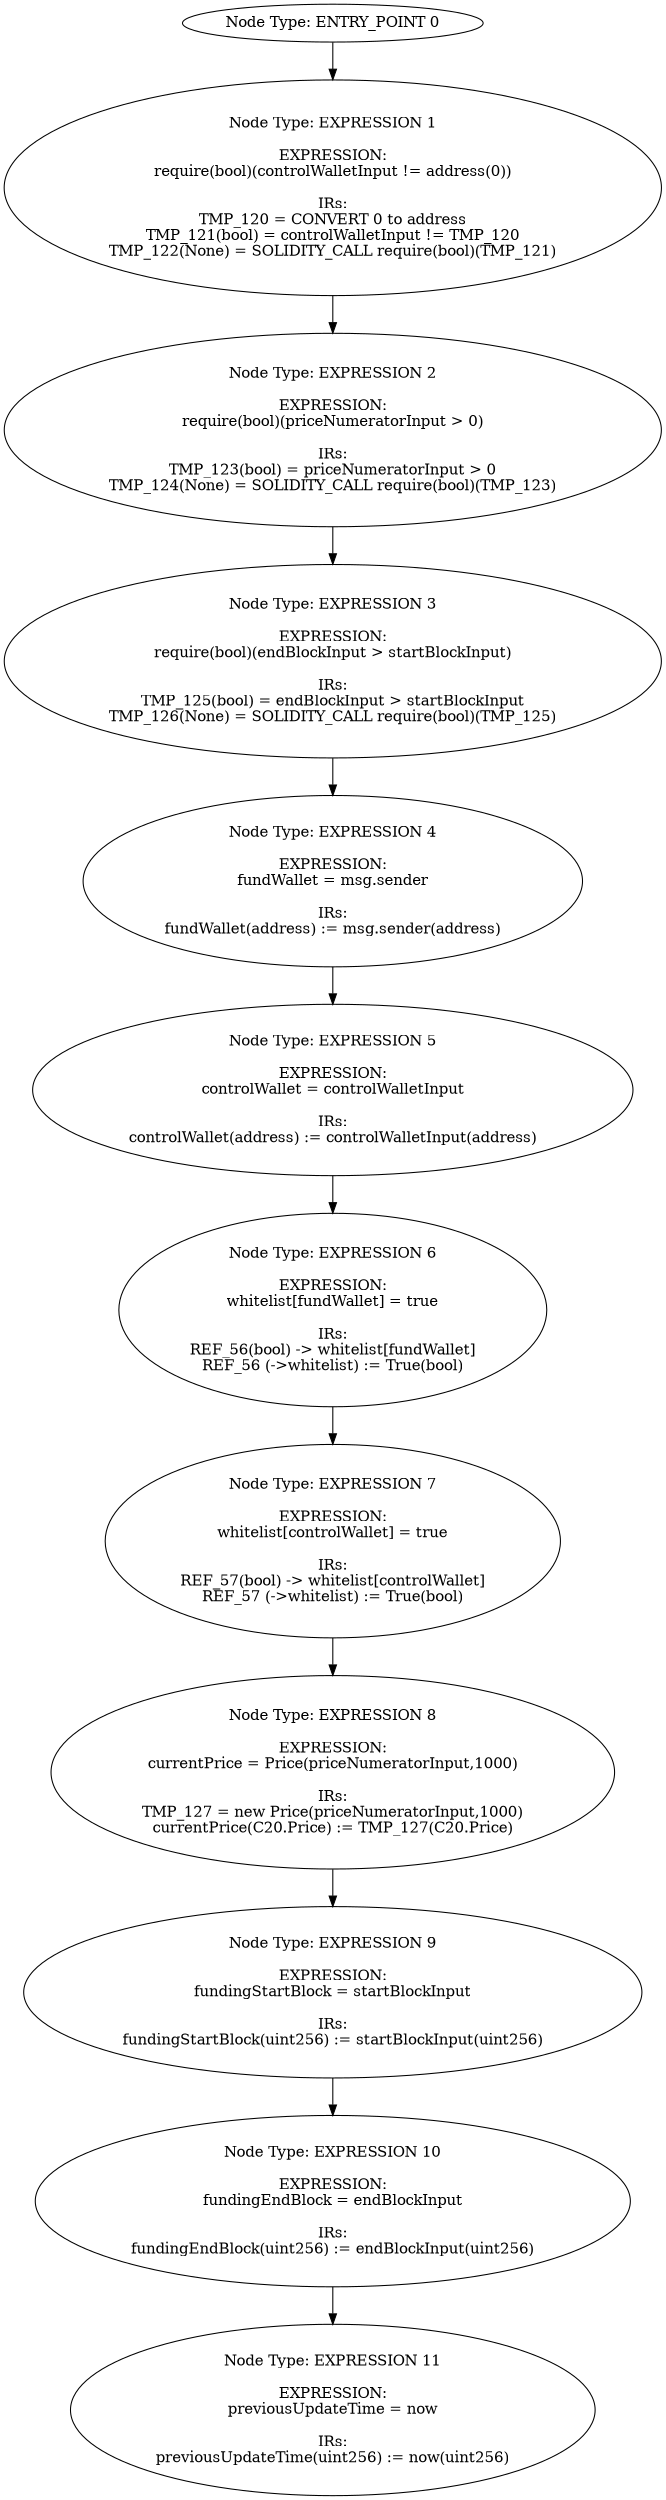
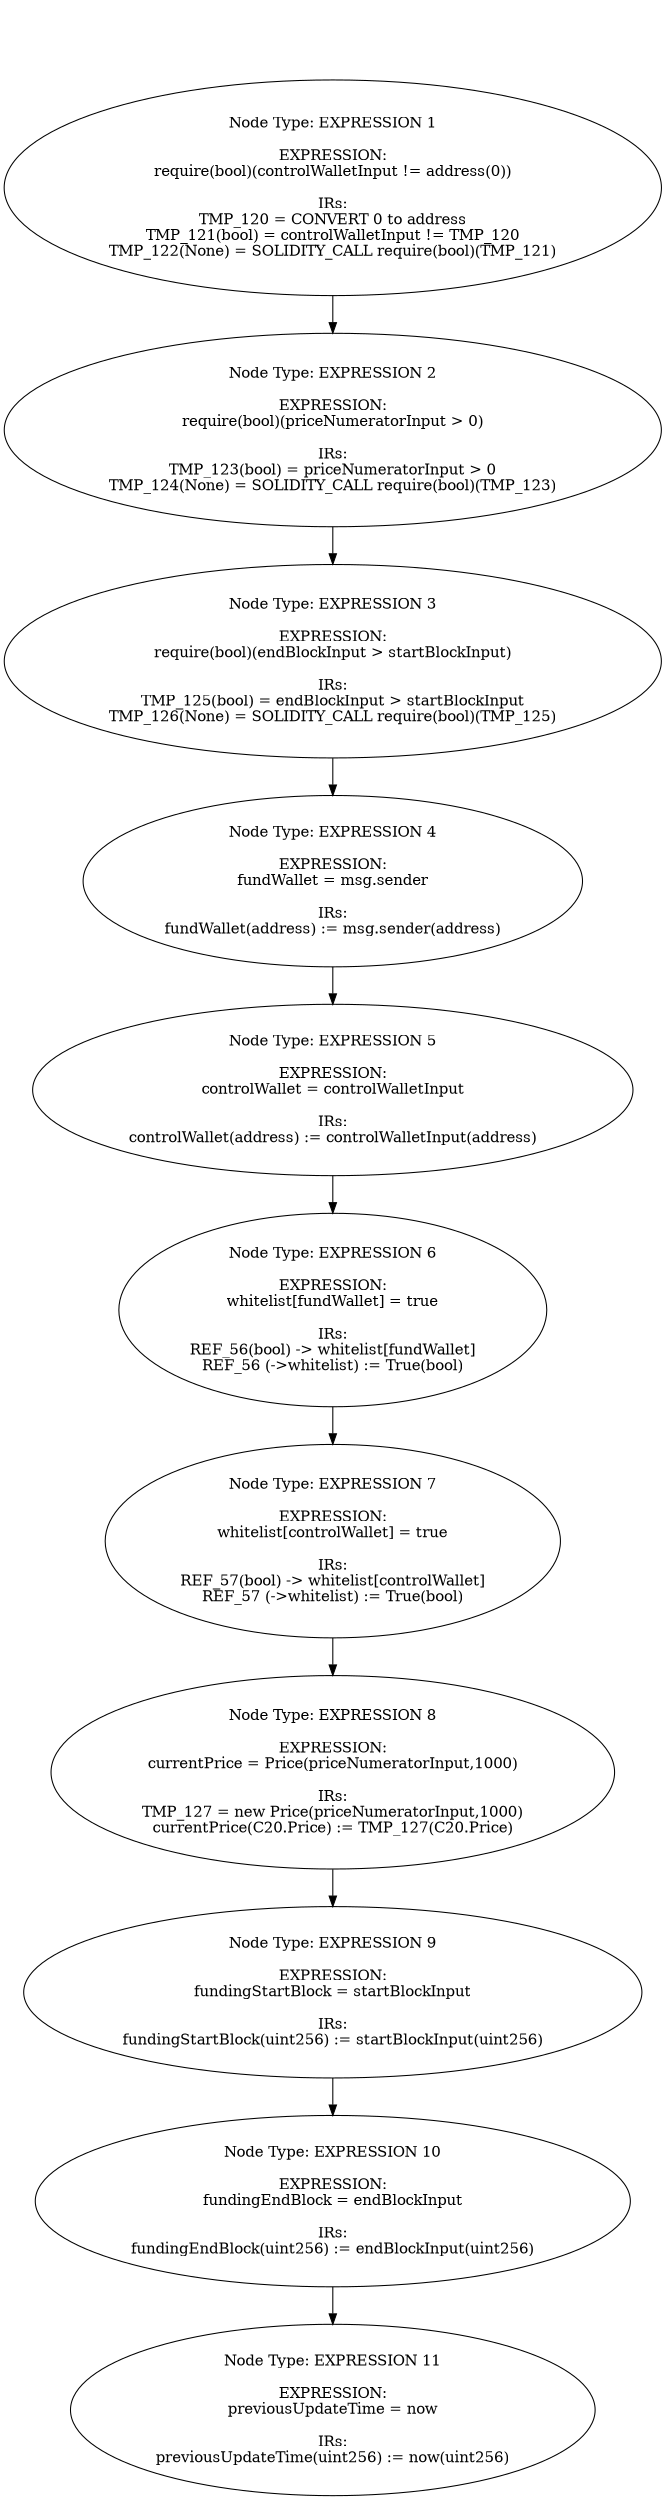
node "Node Type: ENTRY_POINT 0": removed
